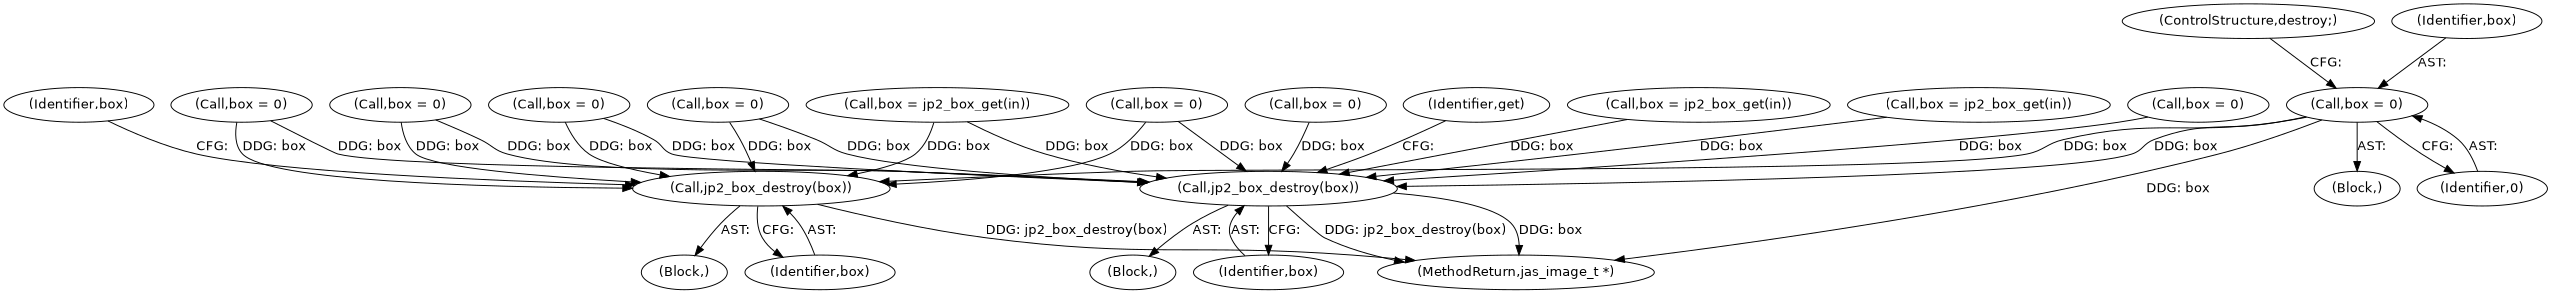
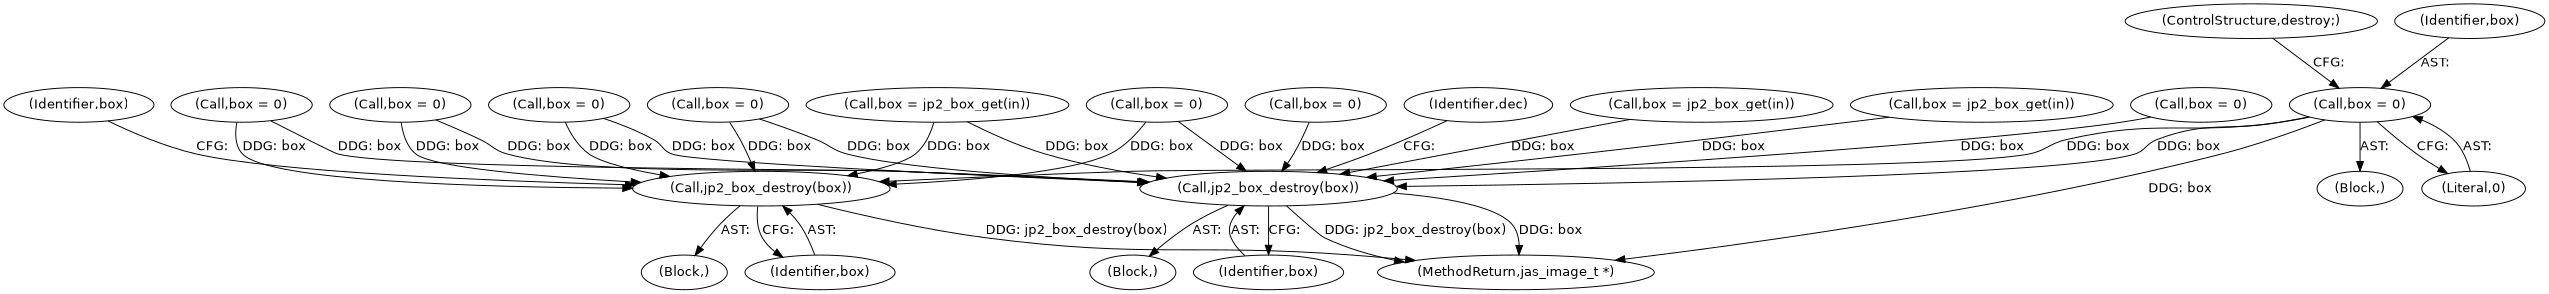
node "(Identifier,get)": label "(Identifier,get)" -> "(Identifier,dec)"
node "(Identifier,0)": label "(Identifier,0)" -> "(Literal,0)"
